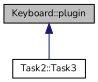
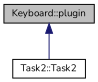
node "Task2::Task3": label "Task2::Task3" -> "Task2::Task2"
